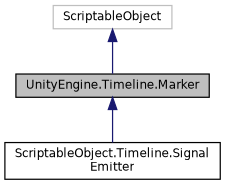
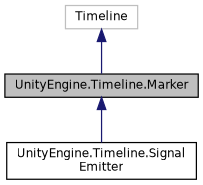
node "ScriptableObject": label "ScriptableObject" -> "Timeline"
node "ScriptableObject.Timeline.Signal Emitter": label "ScriptableObject.Timeline.Signal Emitter" -> "UnityEngine.Timeline.Signal Emitter"
